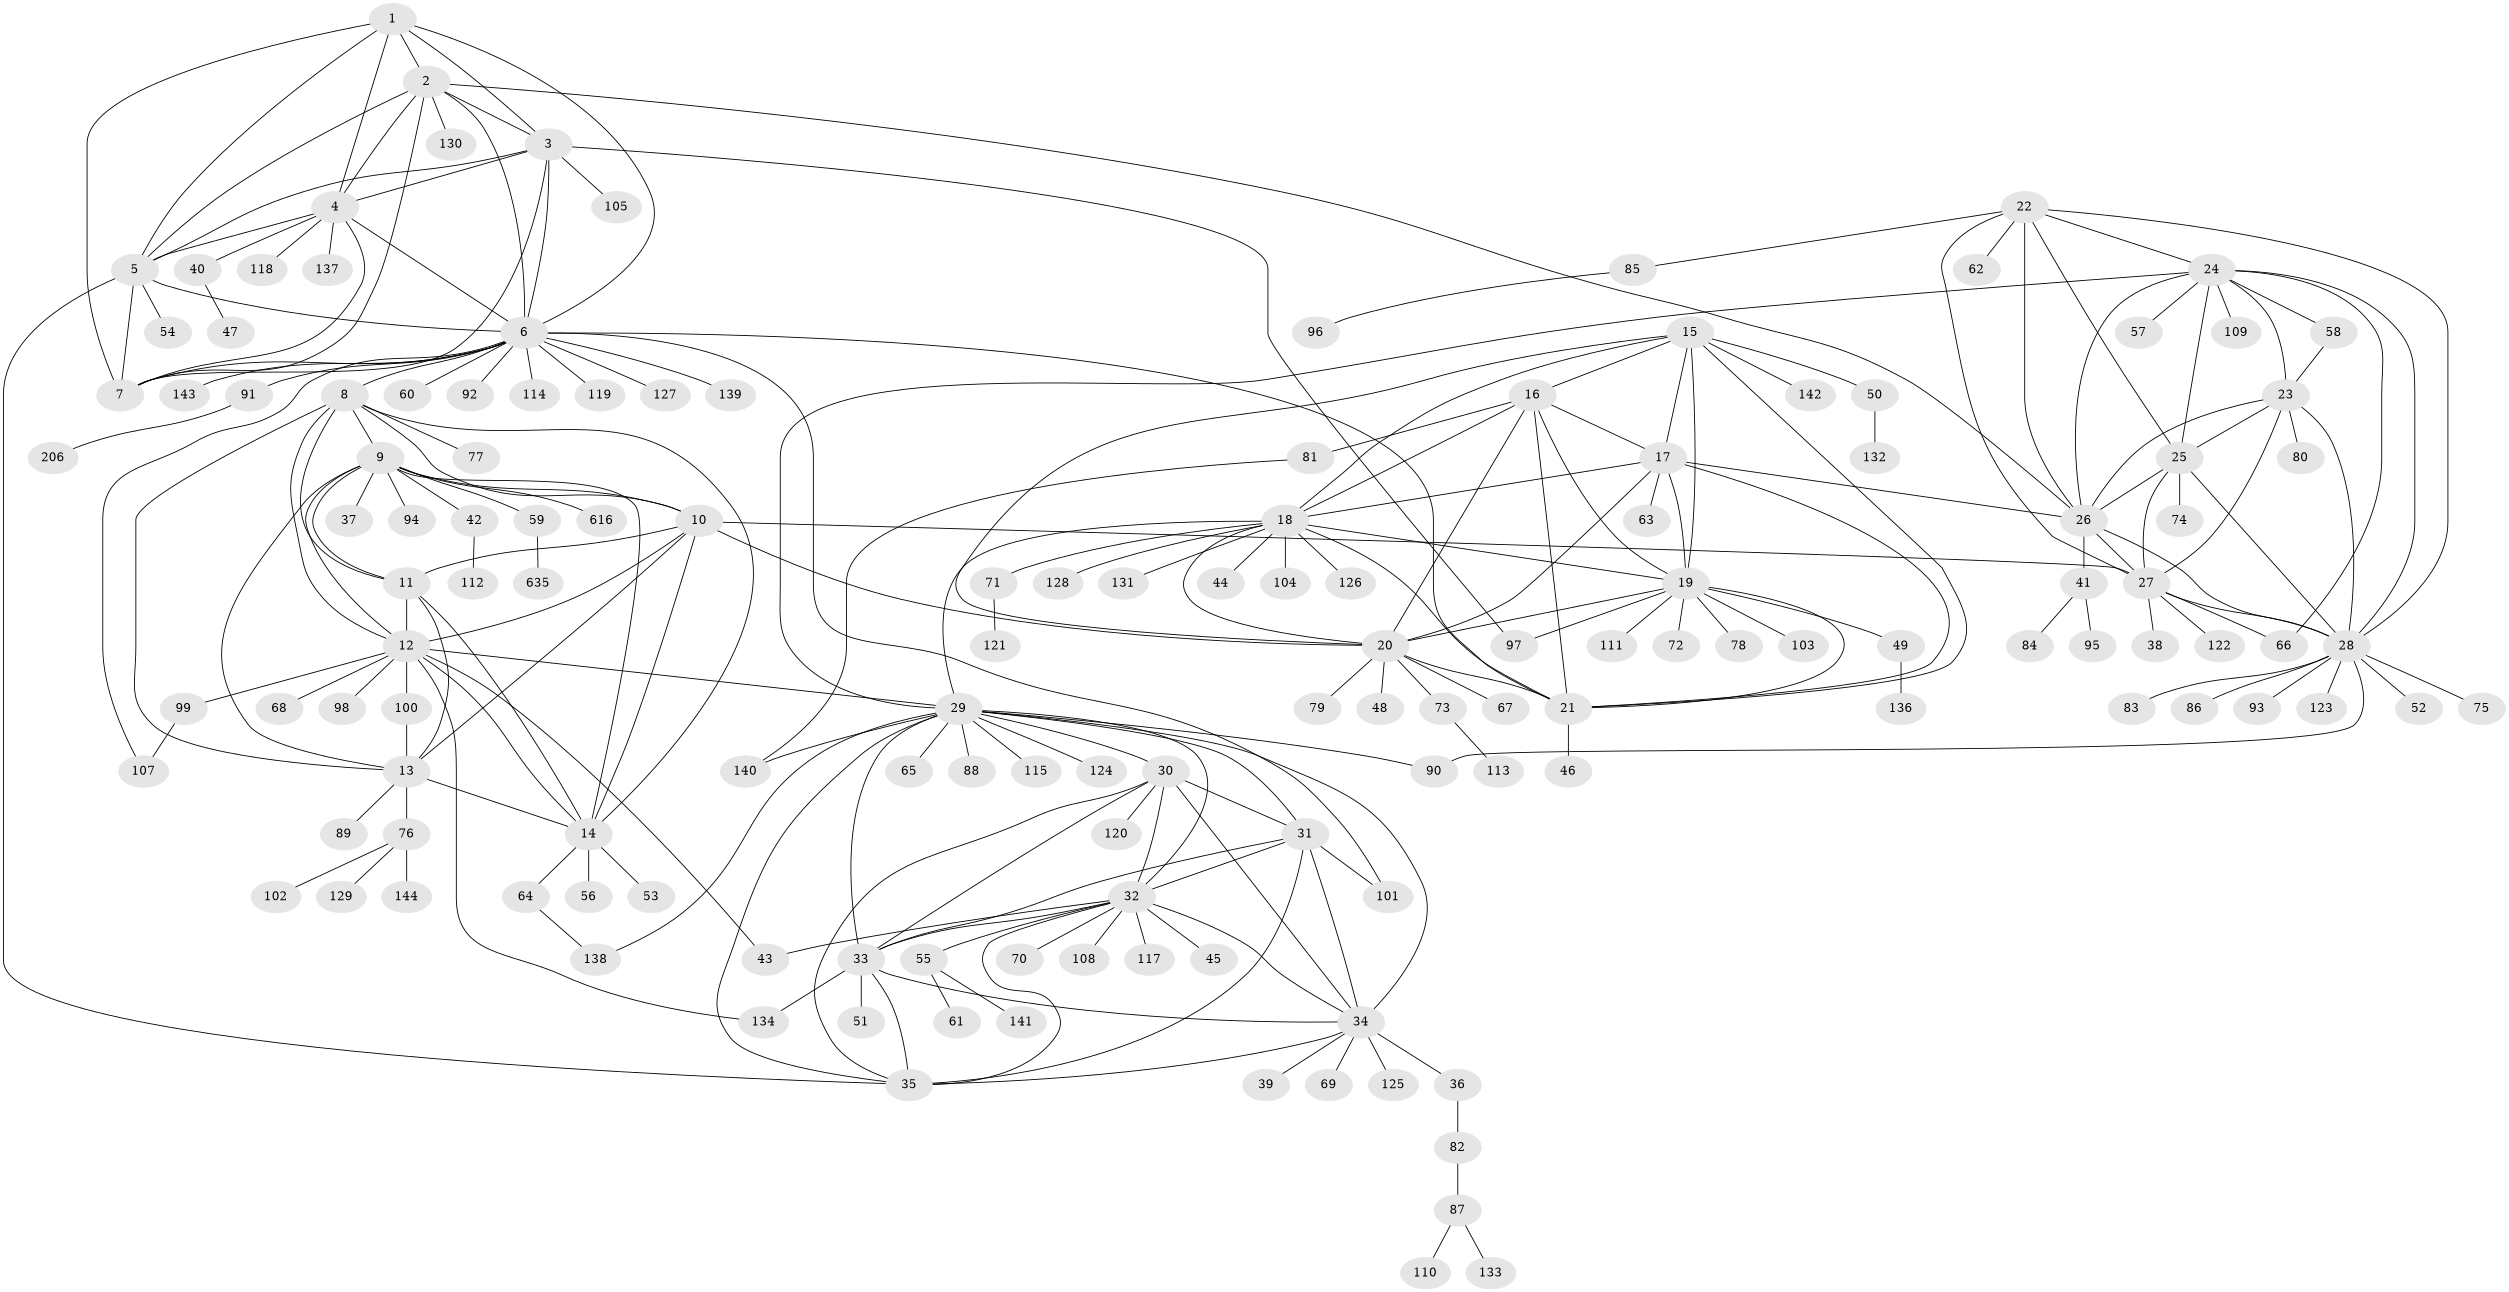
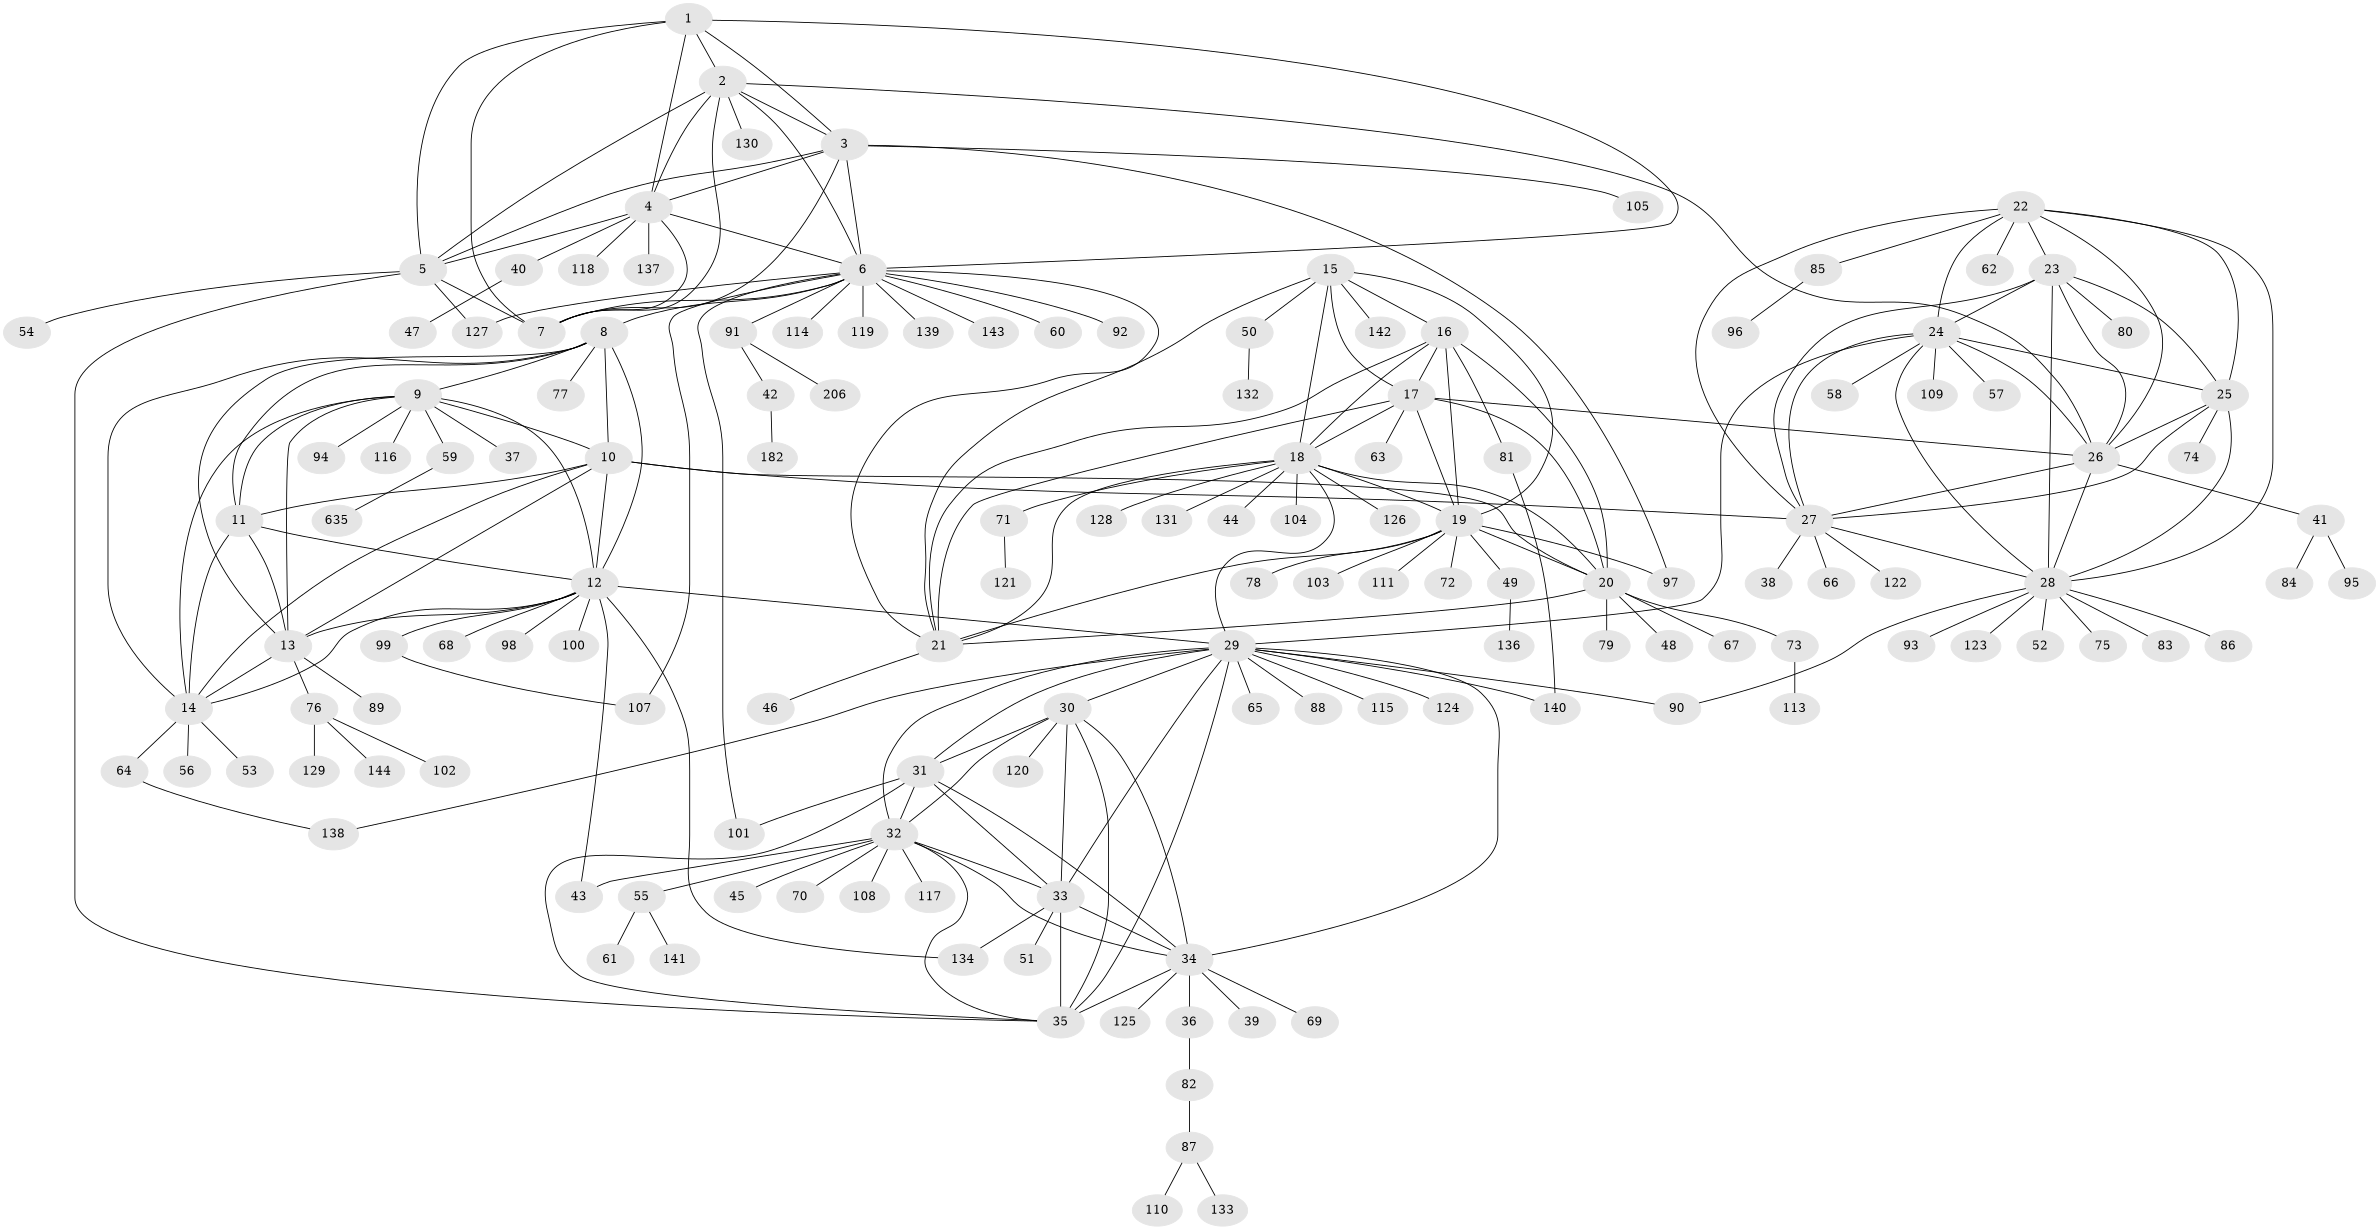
edge "5" -- "6": now "5" -- "127"
edge "58" -- "23": now "22" -- "23"
edge "24" -- "66": now "24" -- "27"
edge "15" -- "20": removed
edge "9" -- "42": now "91" -- "42"
node "616": label "616" -> "116"
node "112": label "112" -> "182"
edge "100" -- "13": now "12" -- "13"
